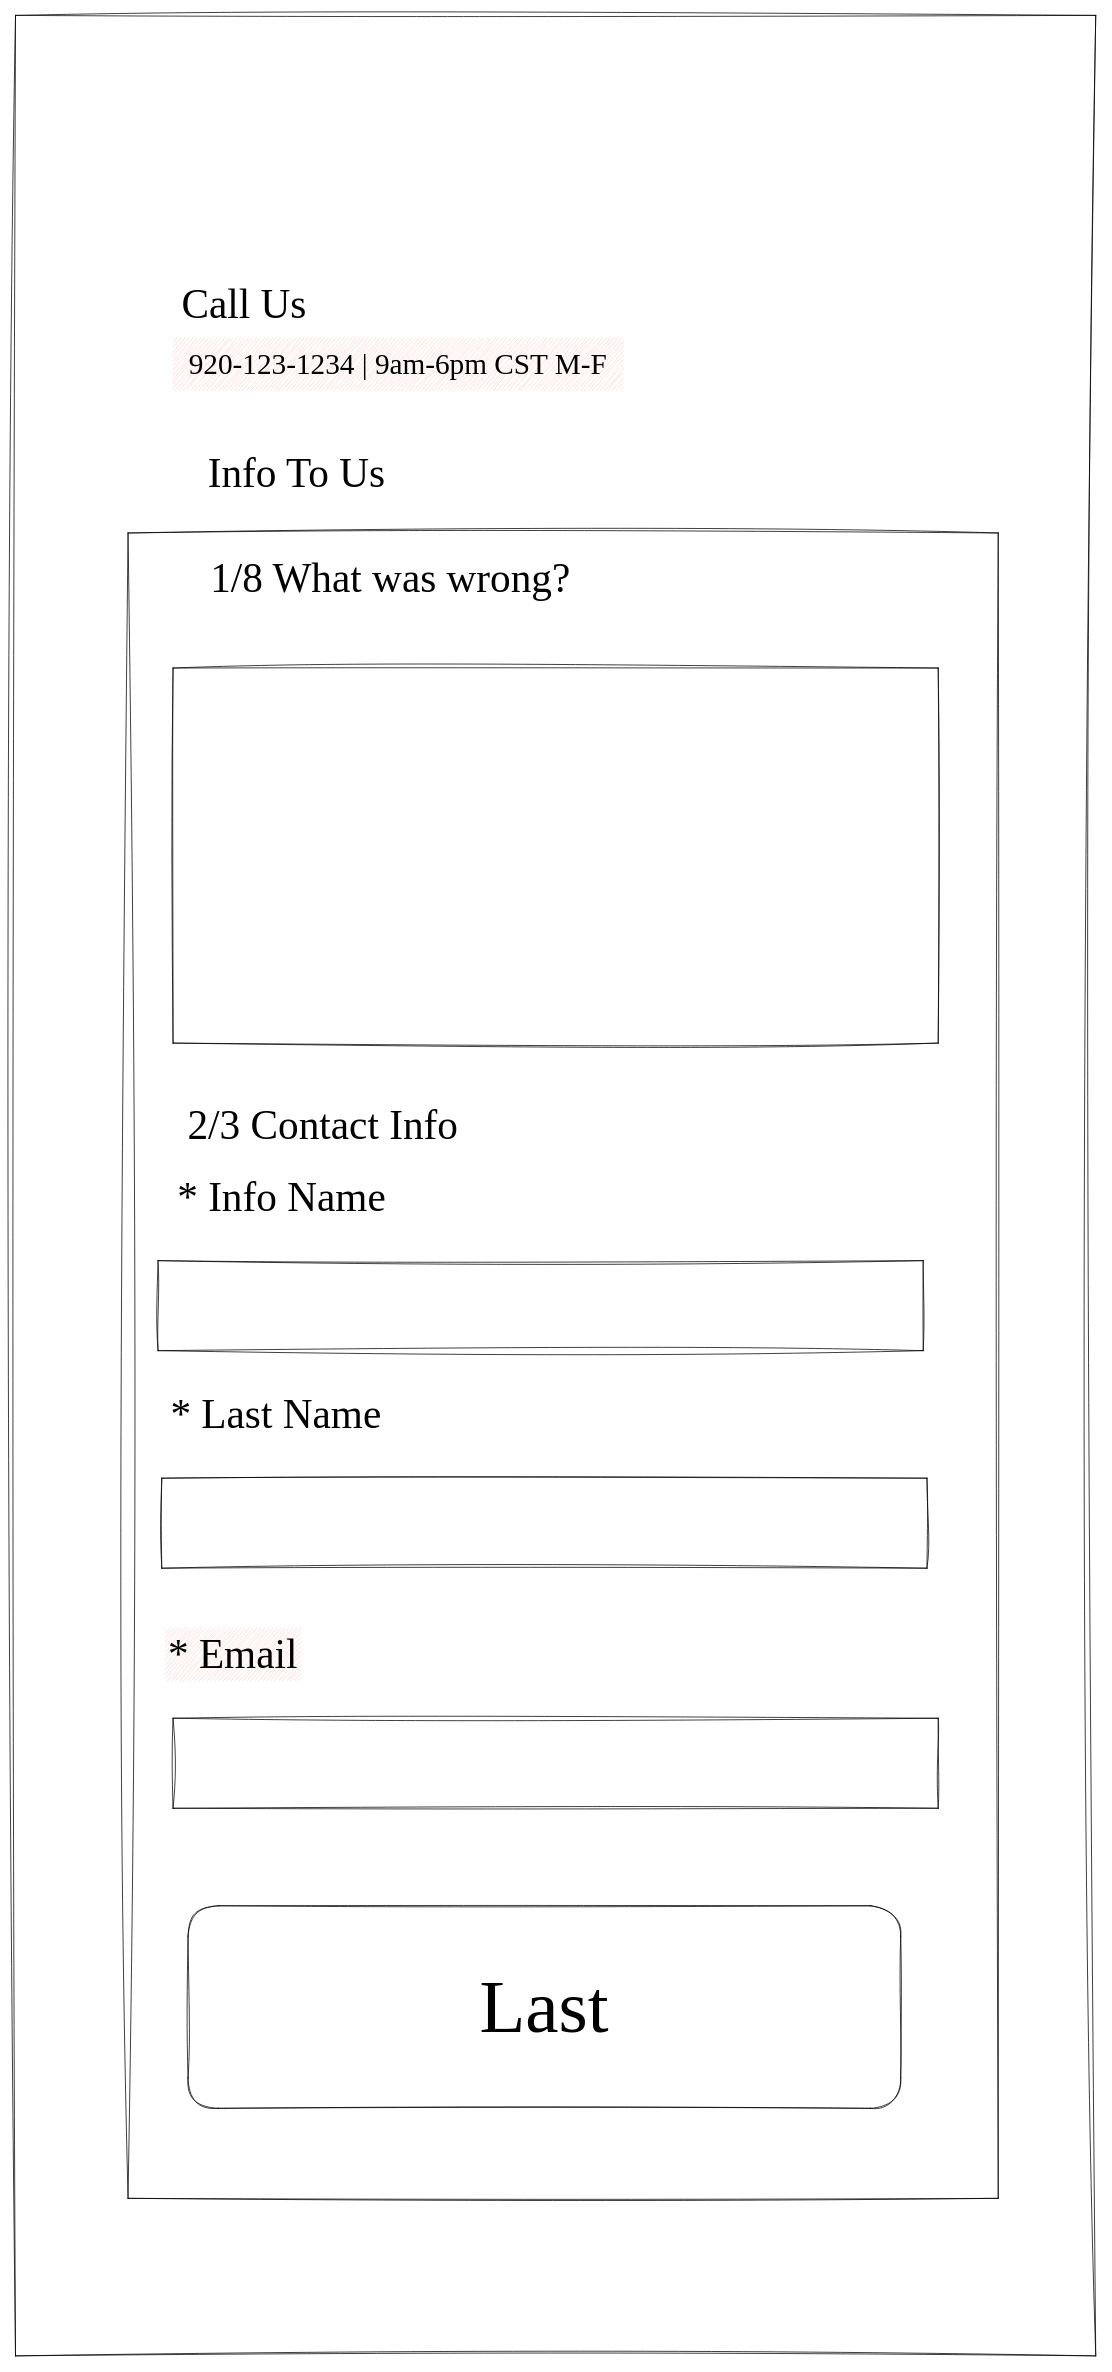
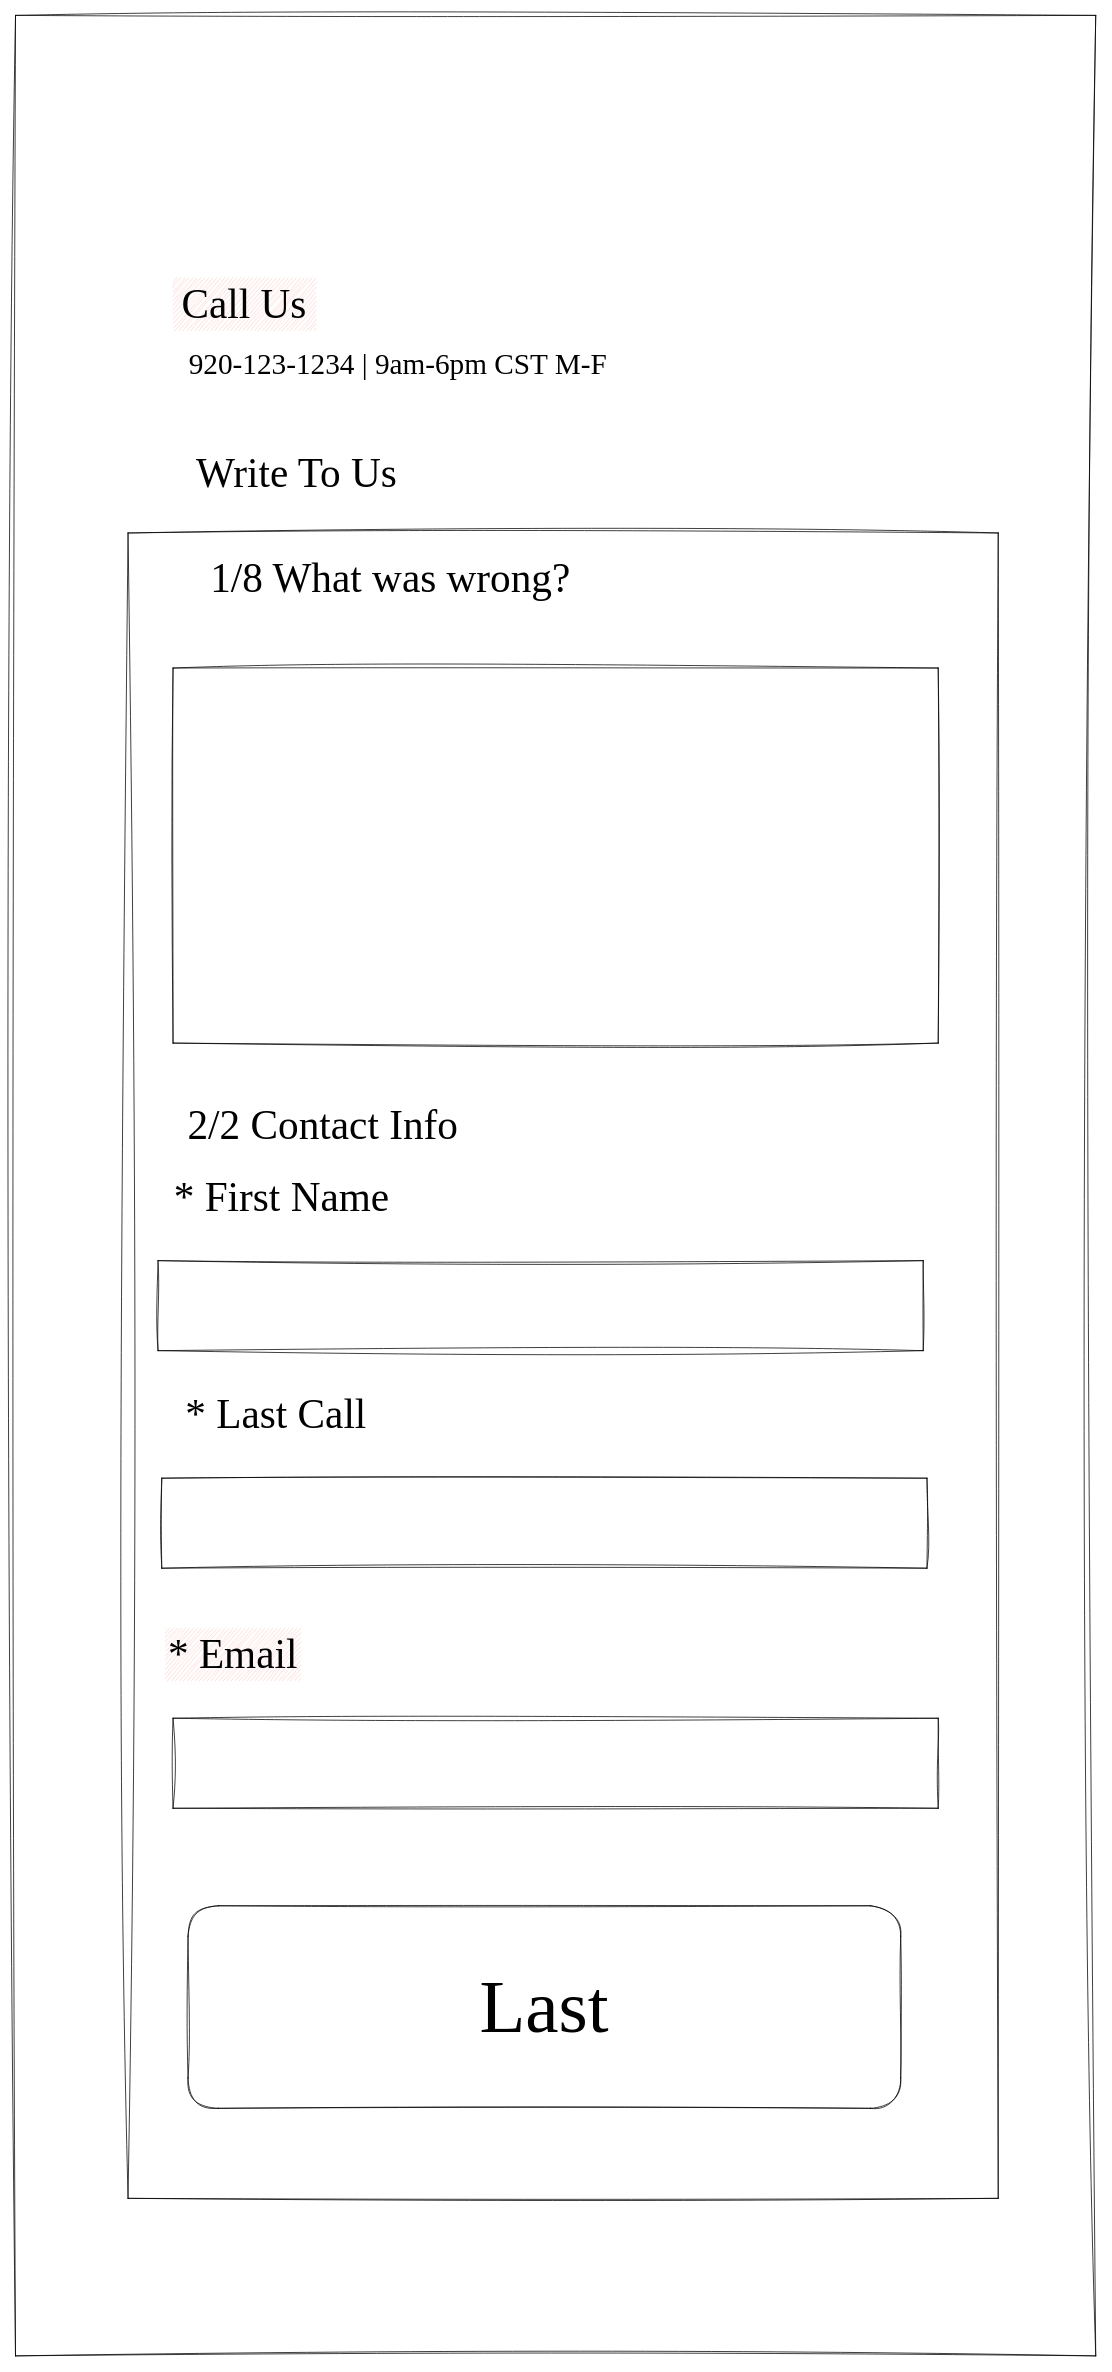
node "Call Us": fillcolor #ffffff -> #f8cecc
node "920-123-1234 | 9am-6pm CST M-F": fillcolor #f8cecc -> #ffffff
node "Info To Us": label "Info To Us" -> "Write To Us"
node "2/3 Contact Info": label "2/3 Contact Info" -> "2/2 Contact Info"
node "* Info Name": label "* Info Name" -> "* First Name"
node "* Last Name": label "* Last Name" -> "* Last Call"
